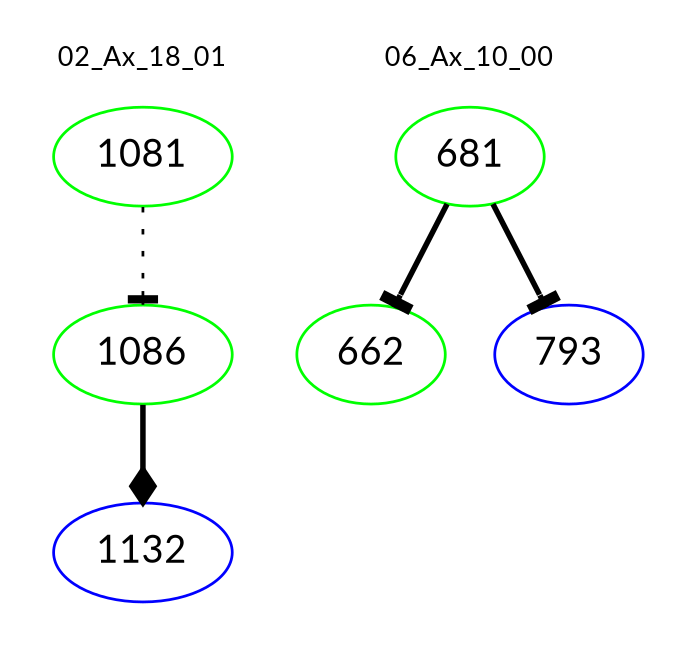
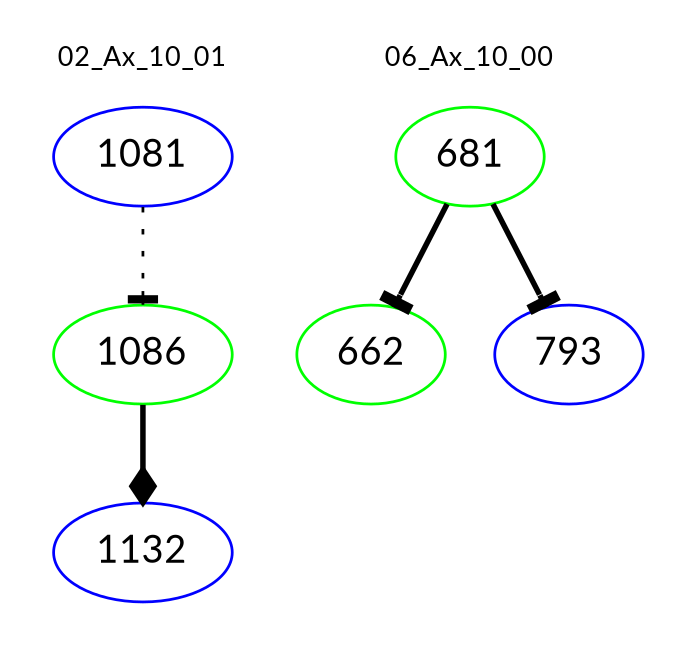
cluster "02_Ax_18_01": label "02_Ax_18_01" -> "02_Ax_10_01"
node "1081": color green -> blue
